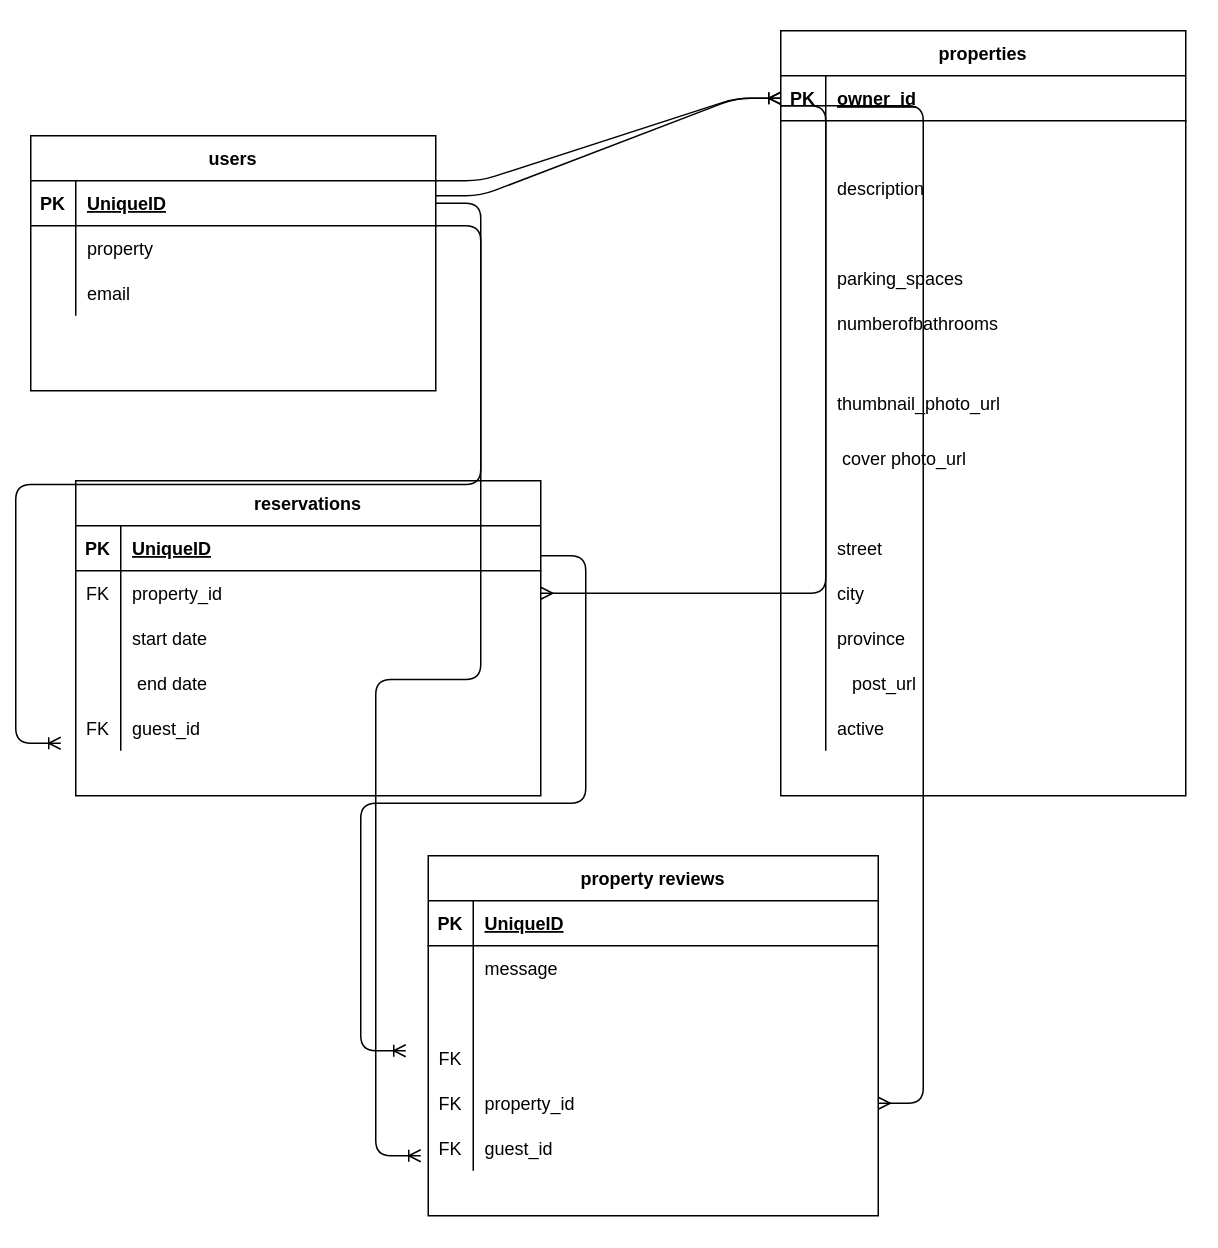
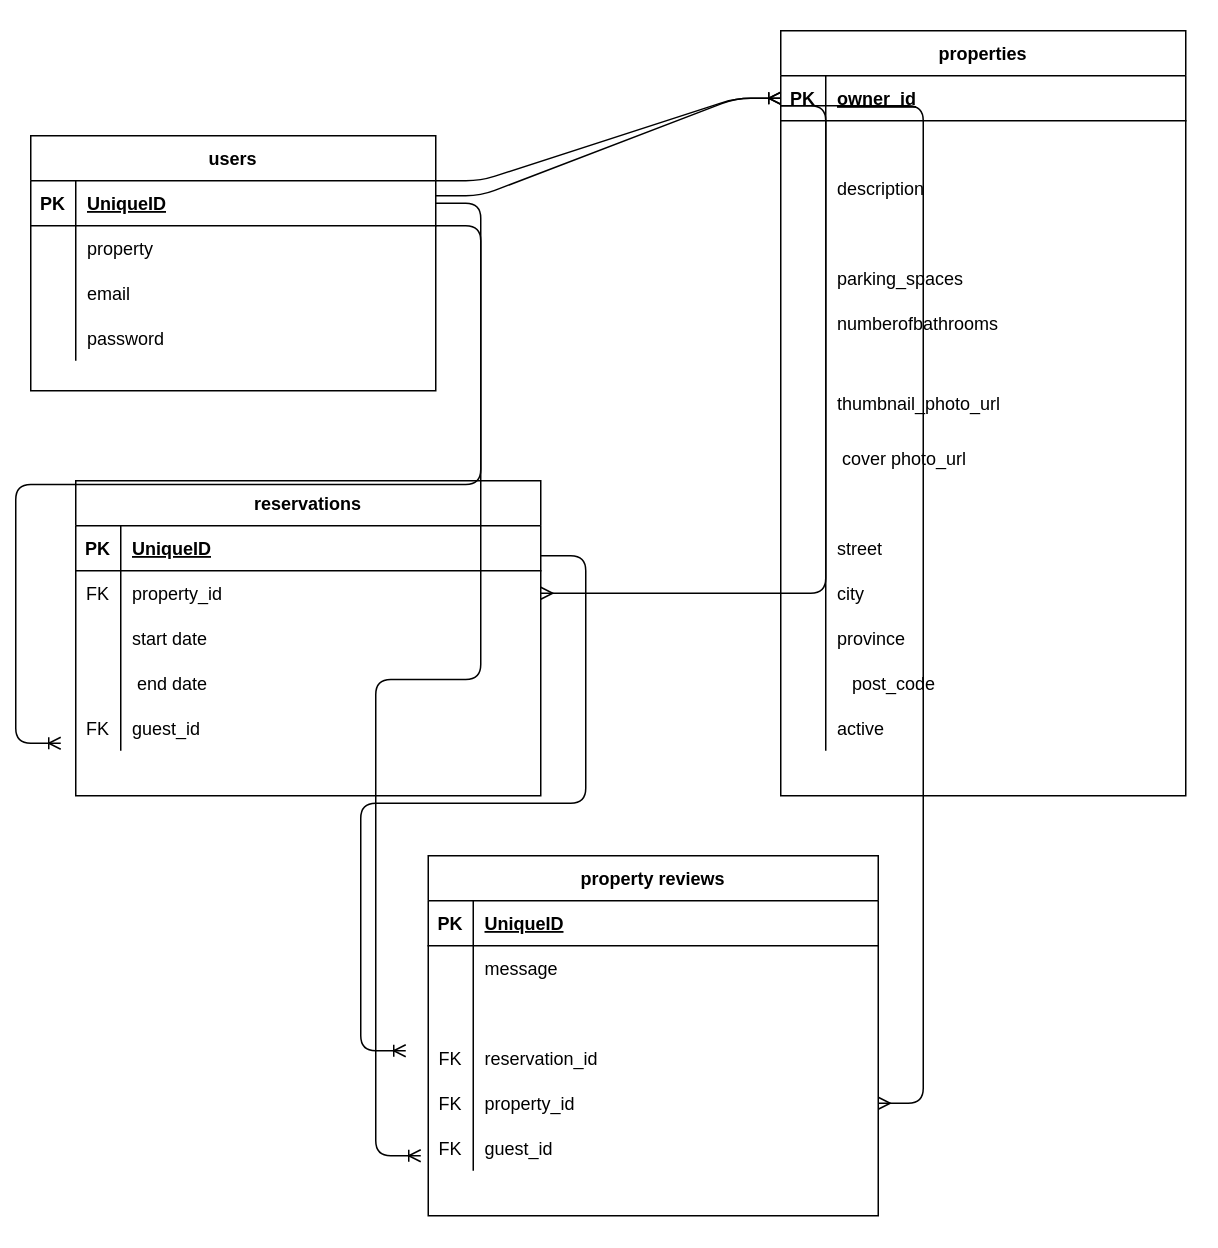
node "password": added
node "post_url": label "post_url" -> "post_code"
node "reservation_id": added
